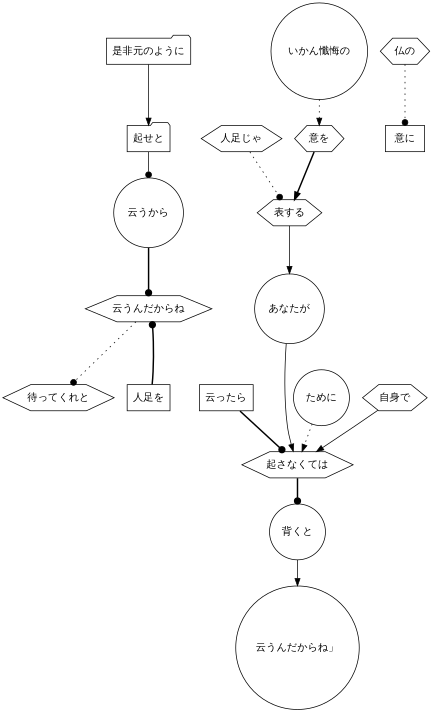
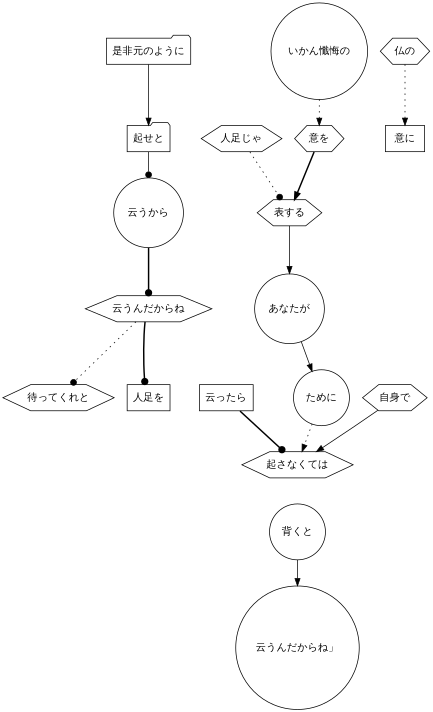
edge "仏の" -> "意に": arrowhead dot -> normal
edge "人足を" -> "云うんだからね": reversed
edge "あなたが" -> "起さなくては": now "あなたが" -> "ために"
edge "起さなくては" -> "背くと": removed
